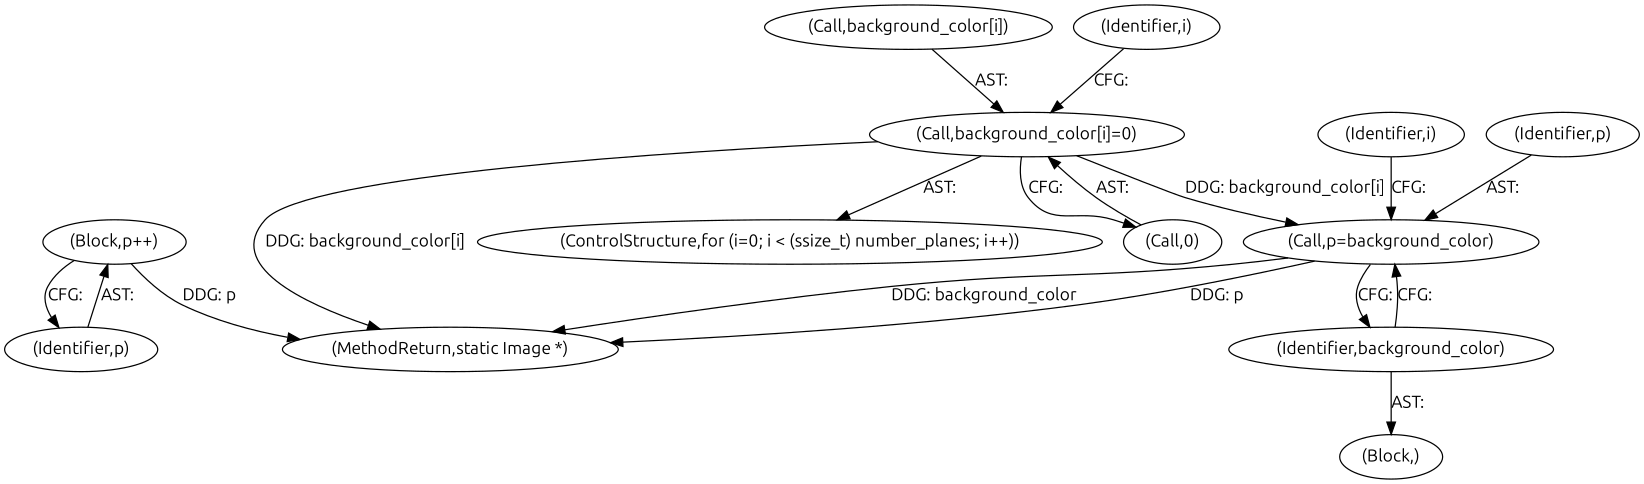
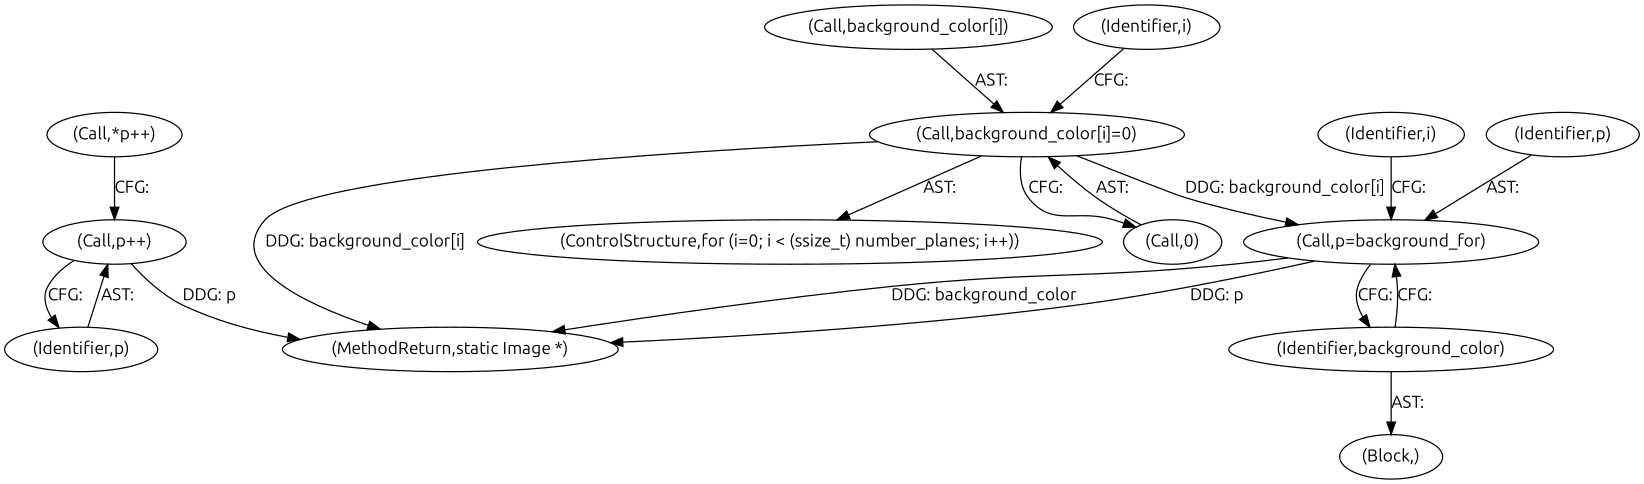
node "(Call,*p++)": added
node "(Block,p++)": label "(Block,p++)" -> "(Call,p++)"
node "(Call,p=background_color)": label "(Call,p=background_color)" -> "(Call,p=background_for)"
